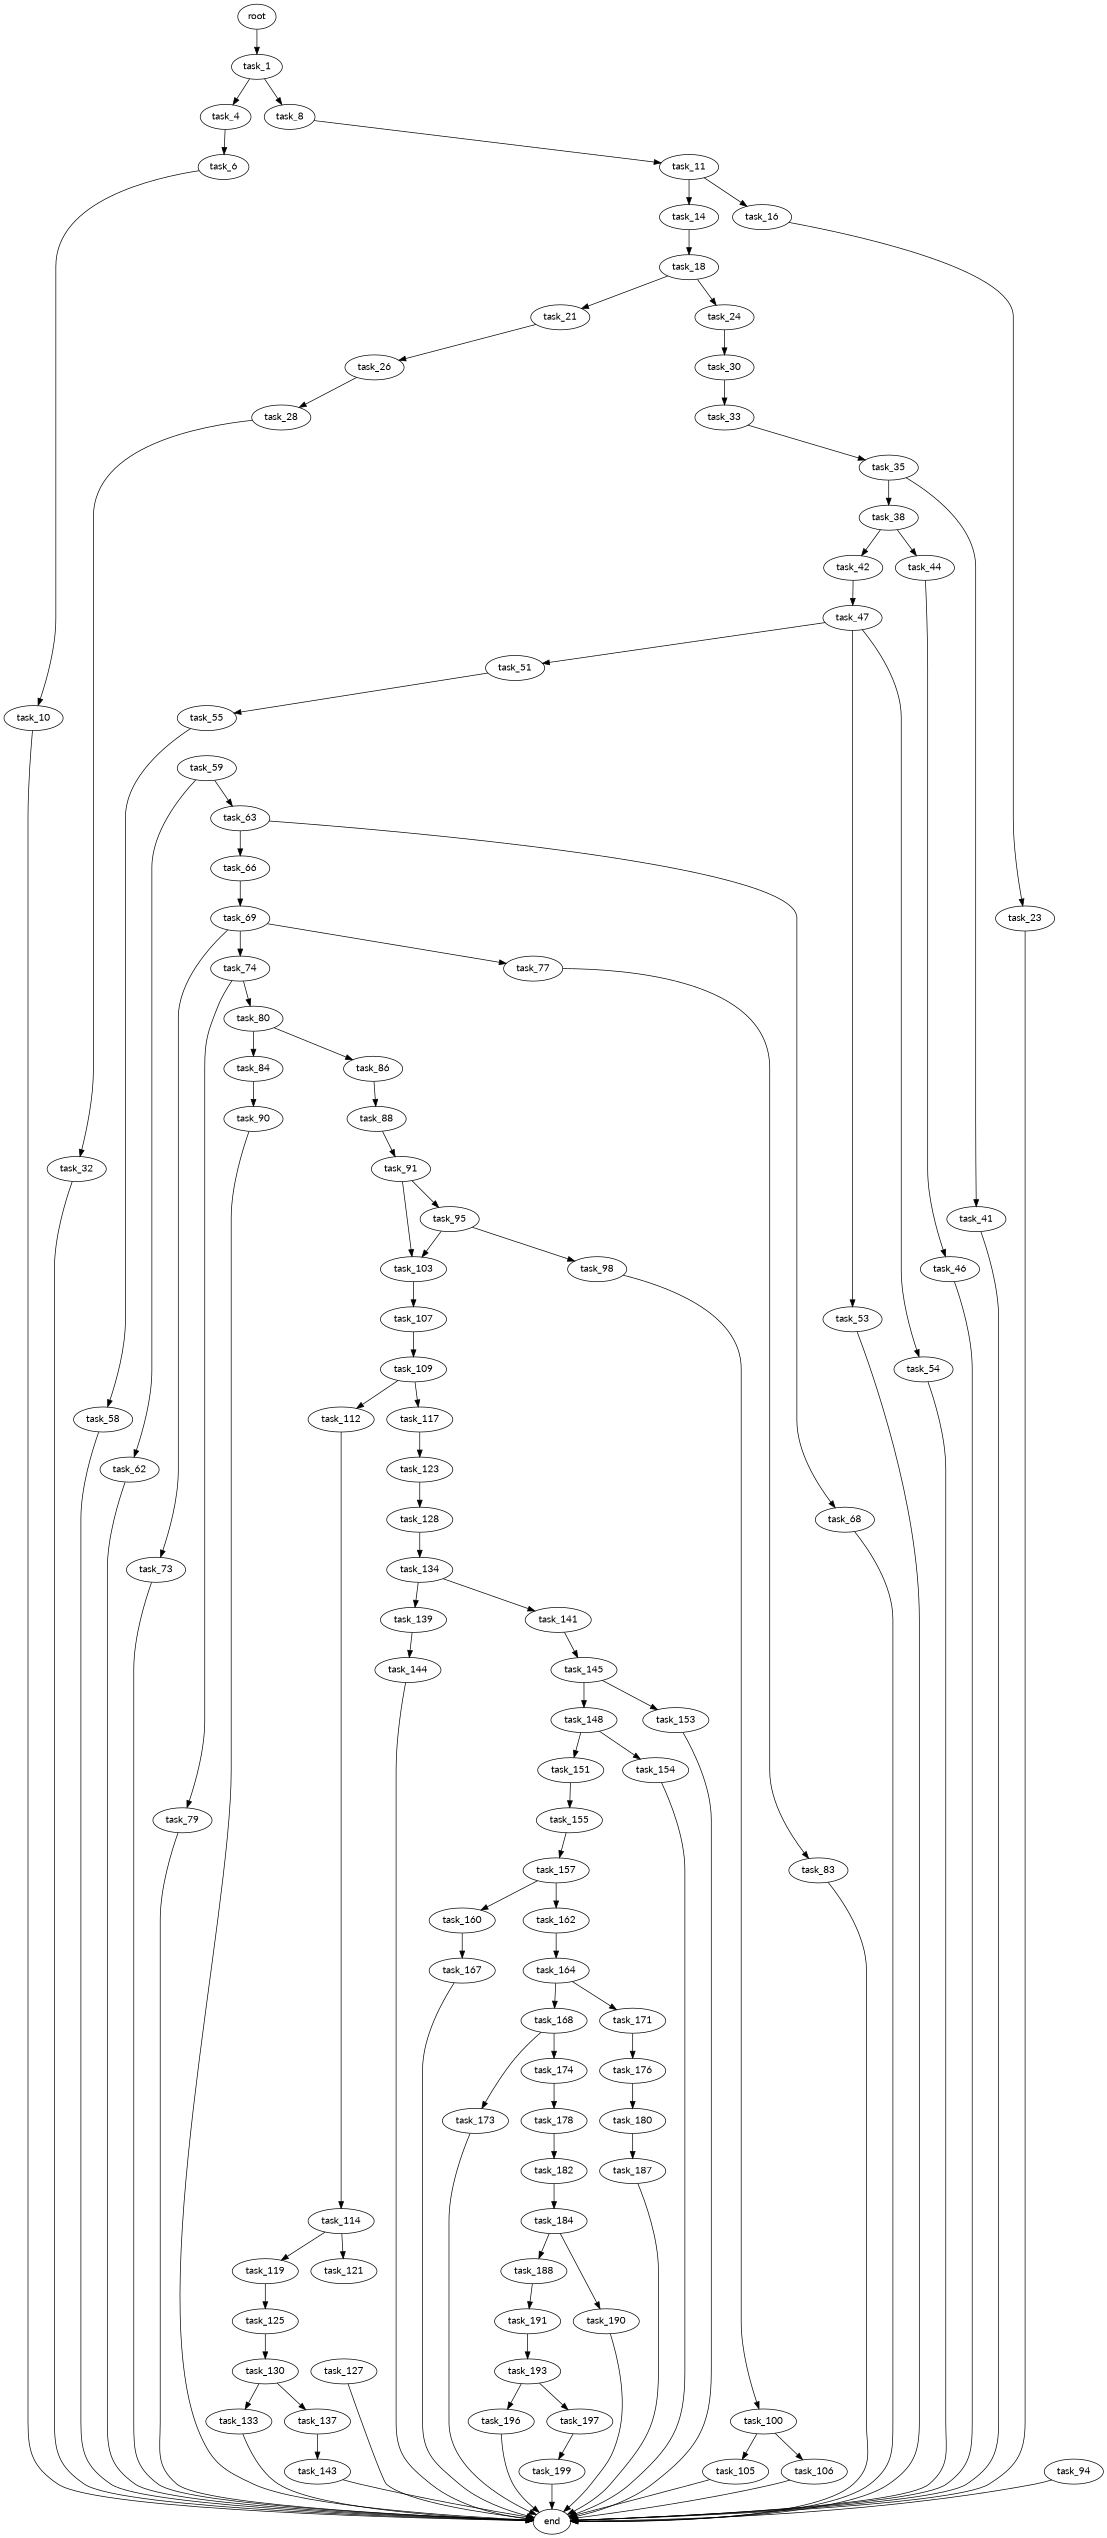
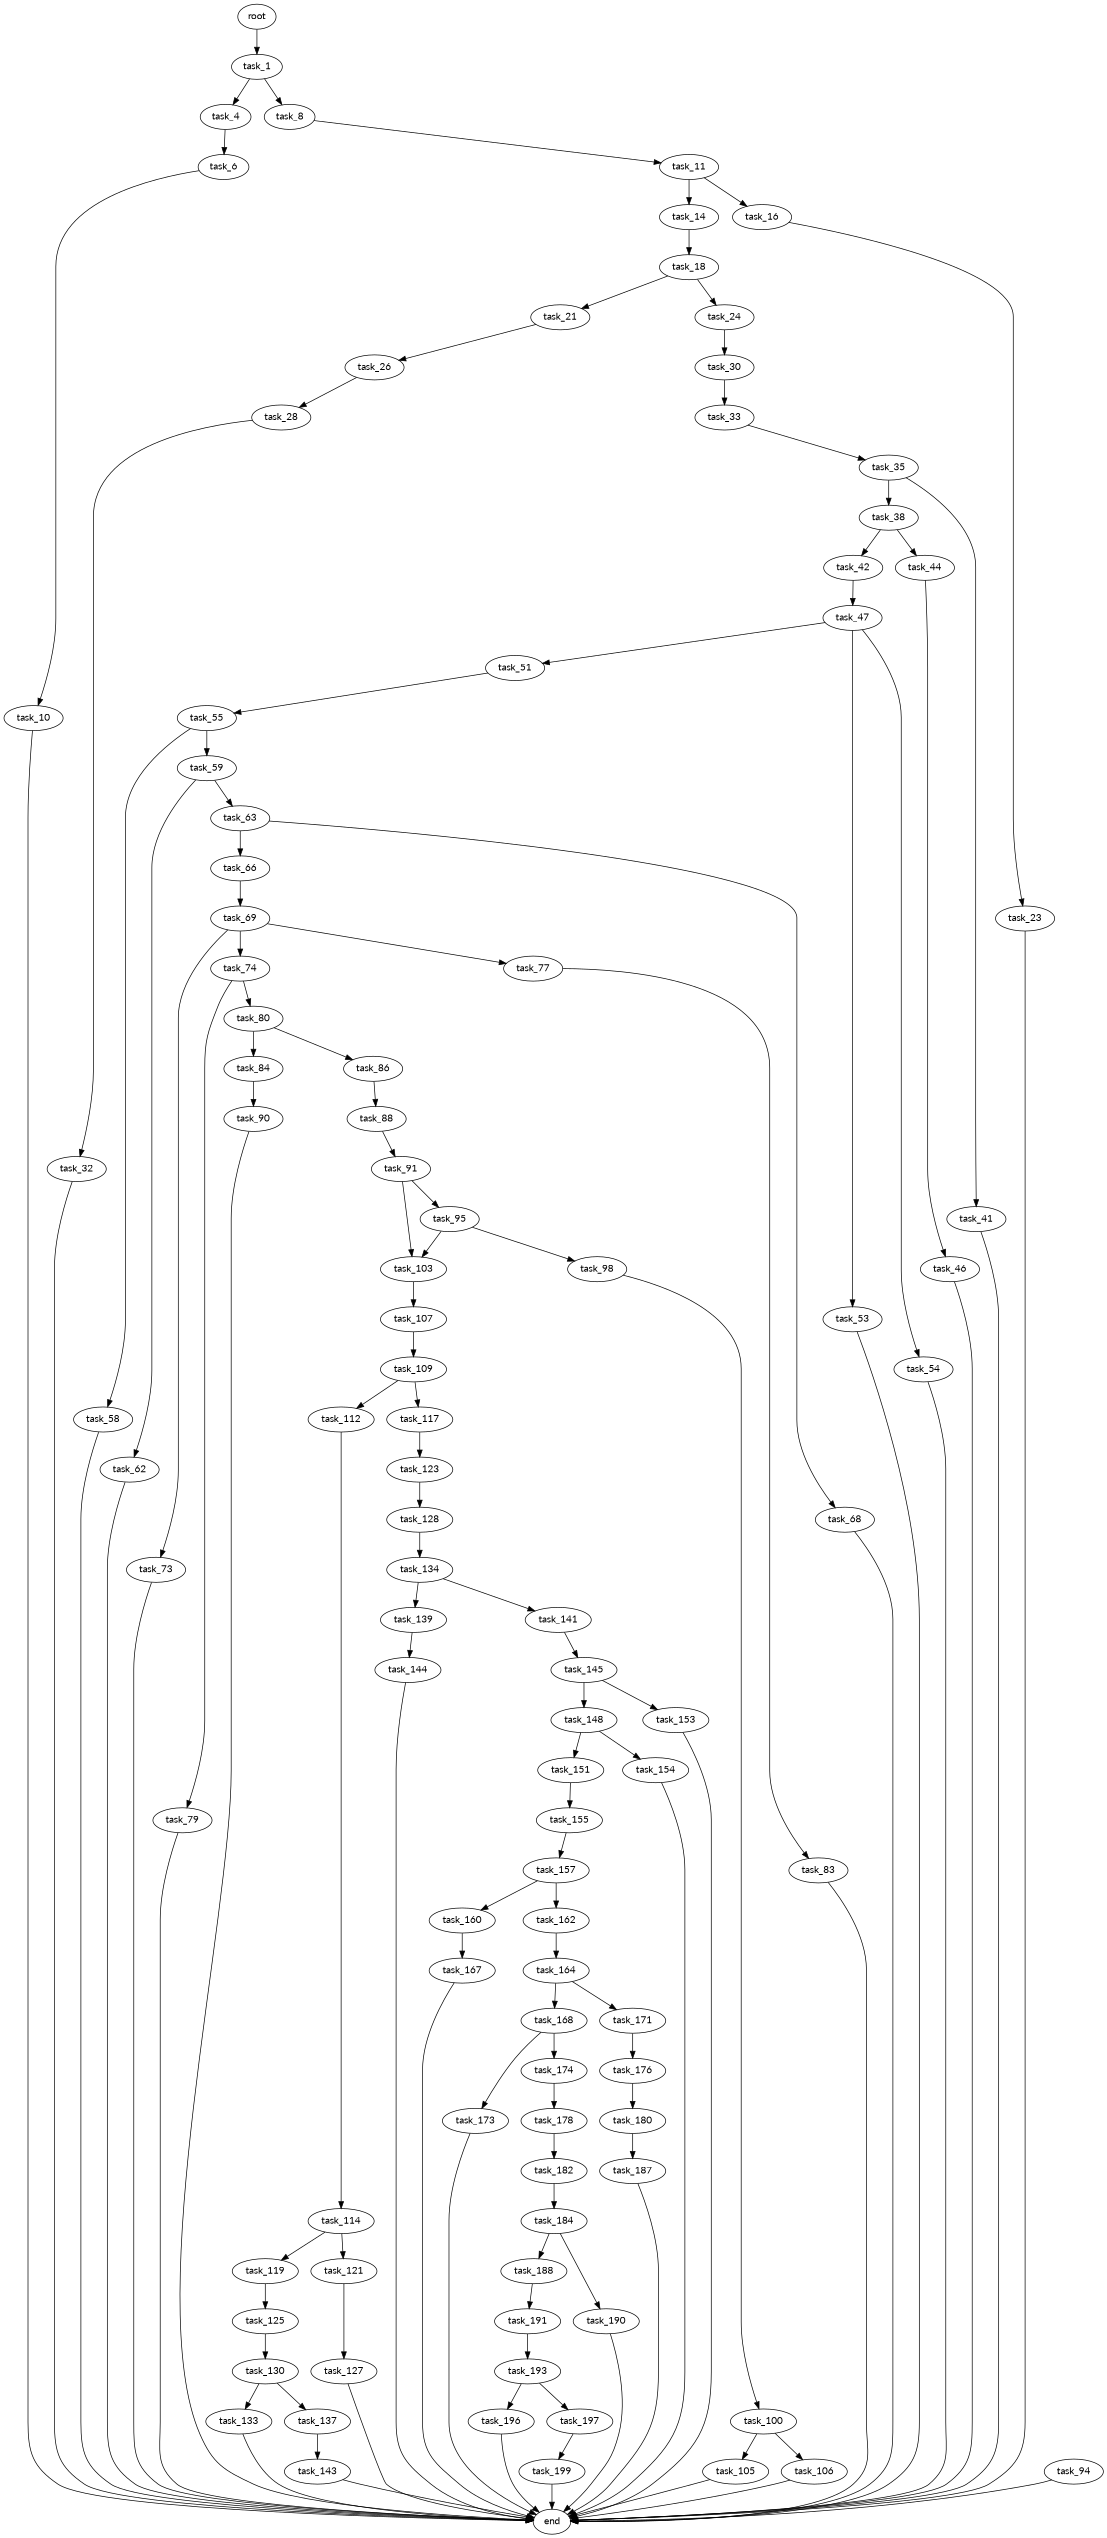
edge "task_55" -> "task_59": added
edge "task_121" -> "task_127": added
